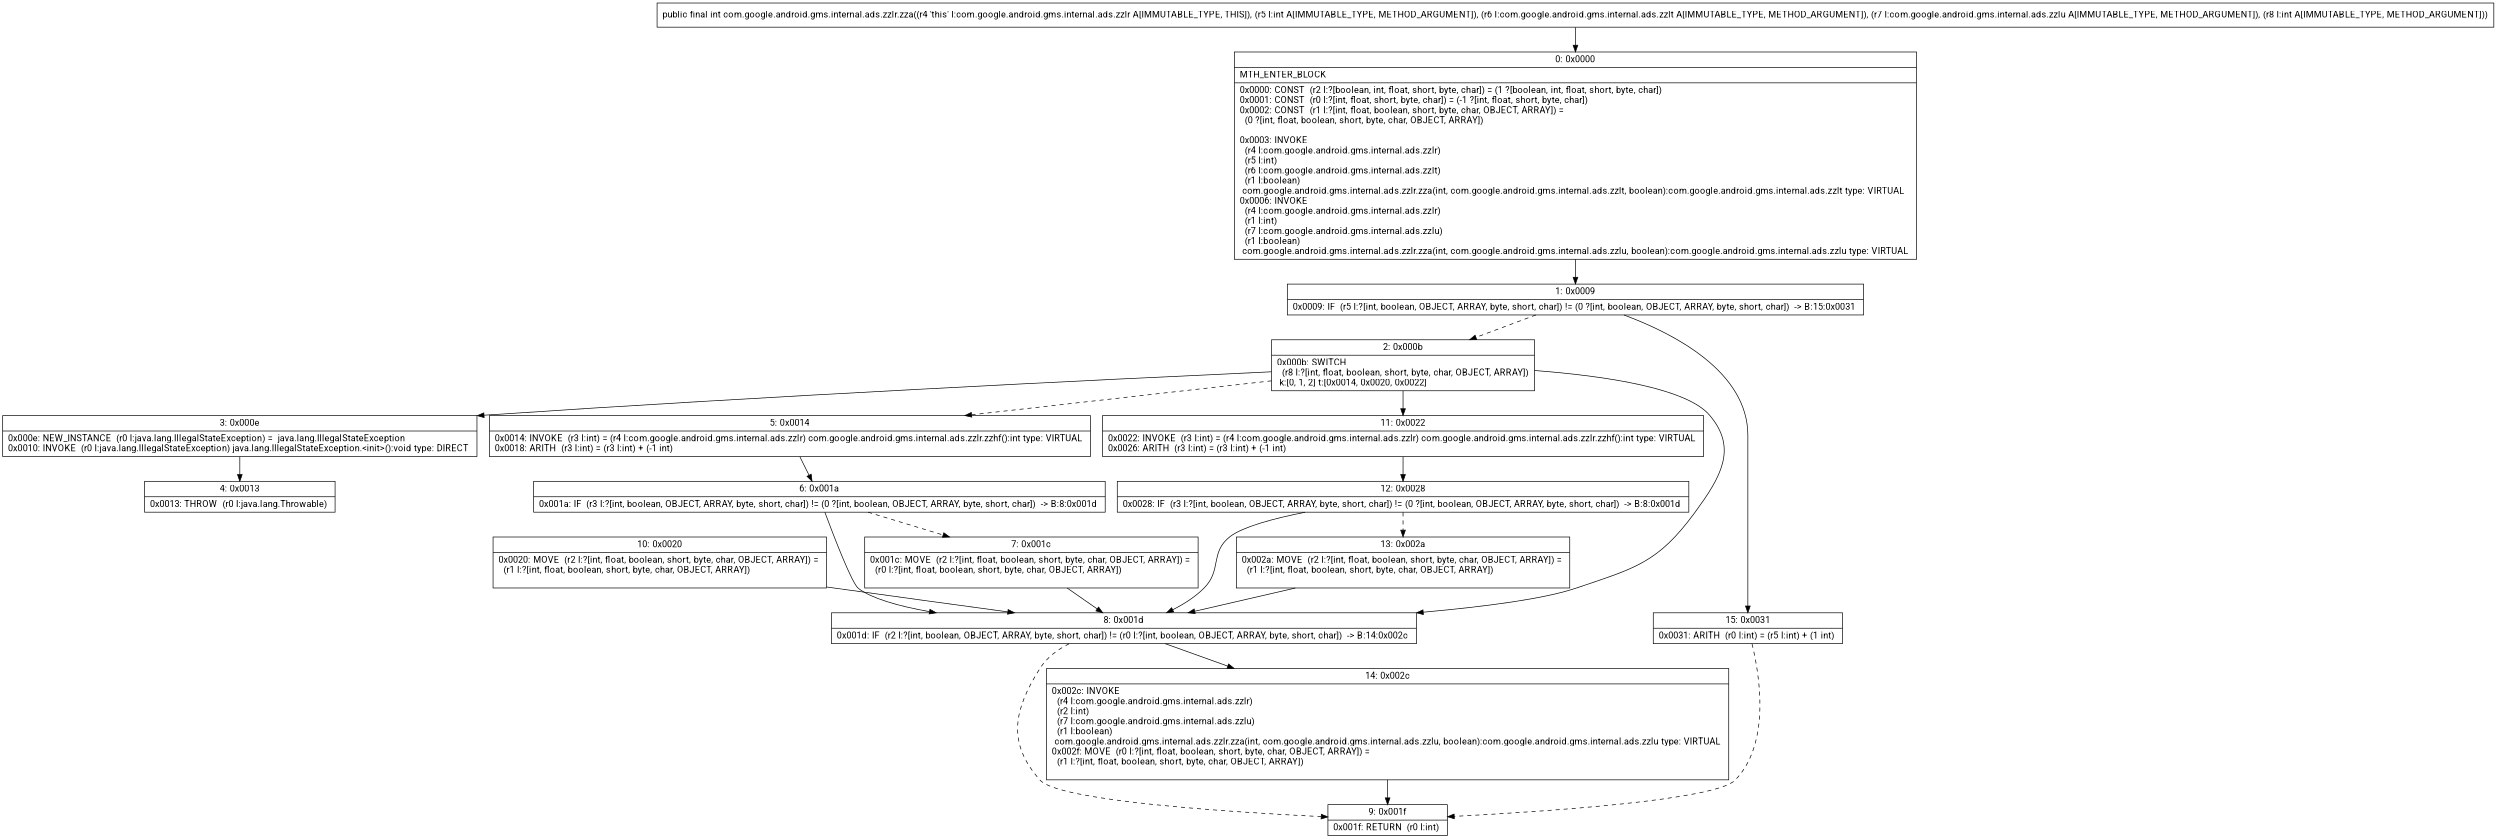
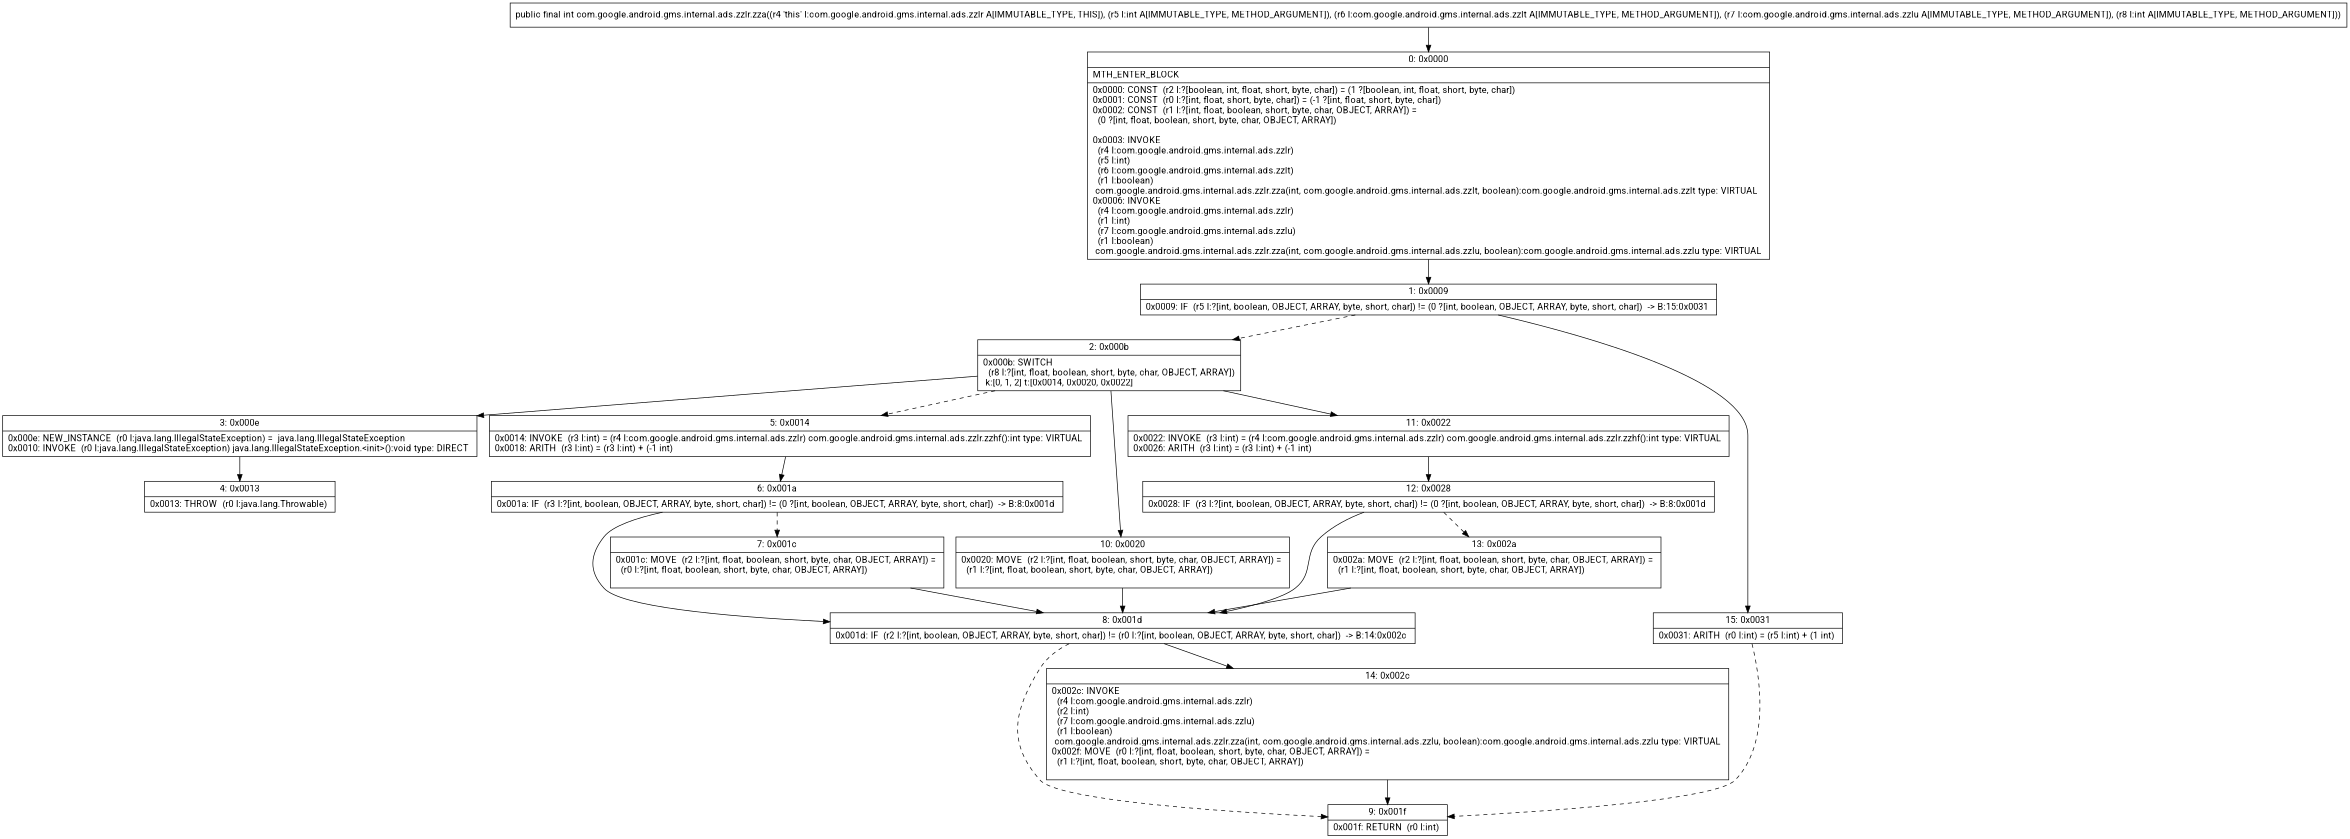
edge "2: 0x000b" -> "8: 0x001d": now "2: 0x000b" -> "10: 0x0020"
